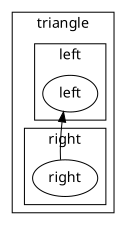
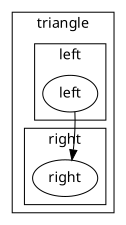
edge "right" -> "left": reversed
